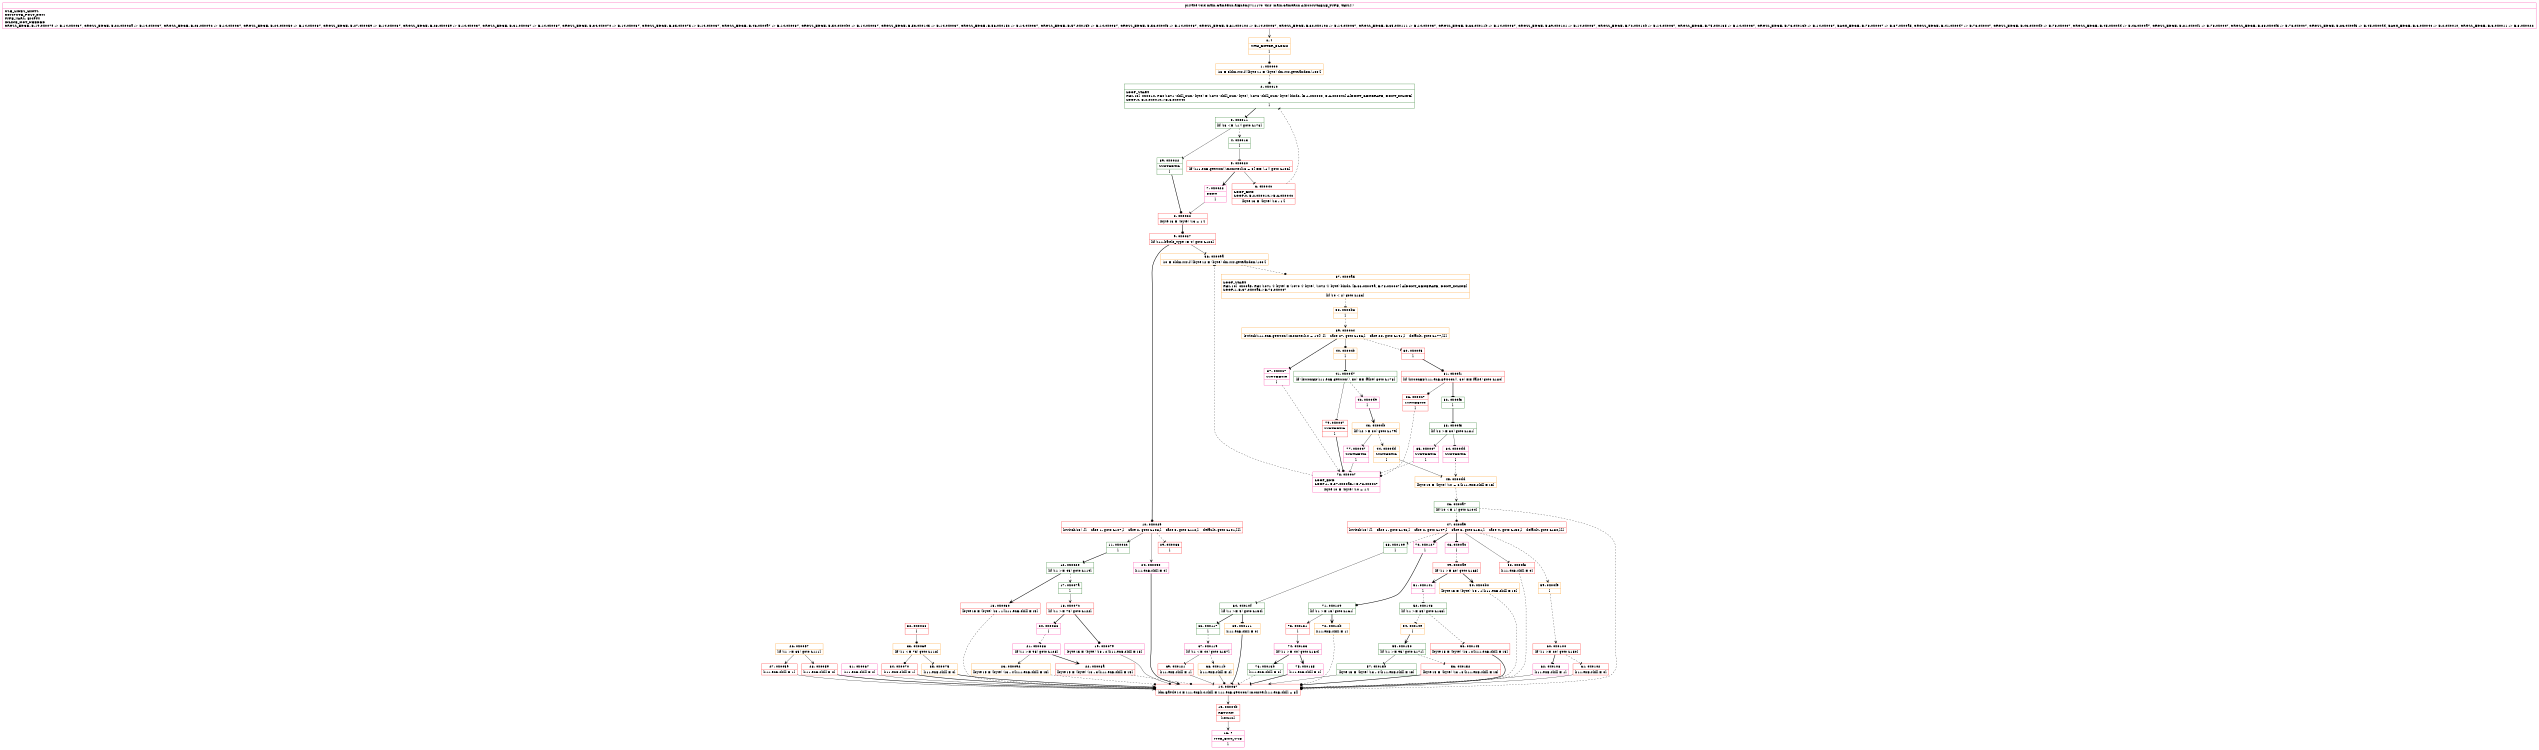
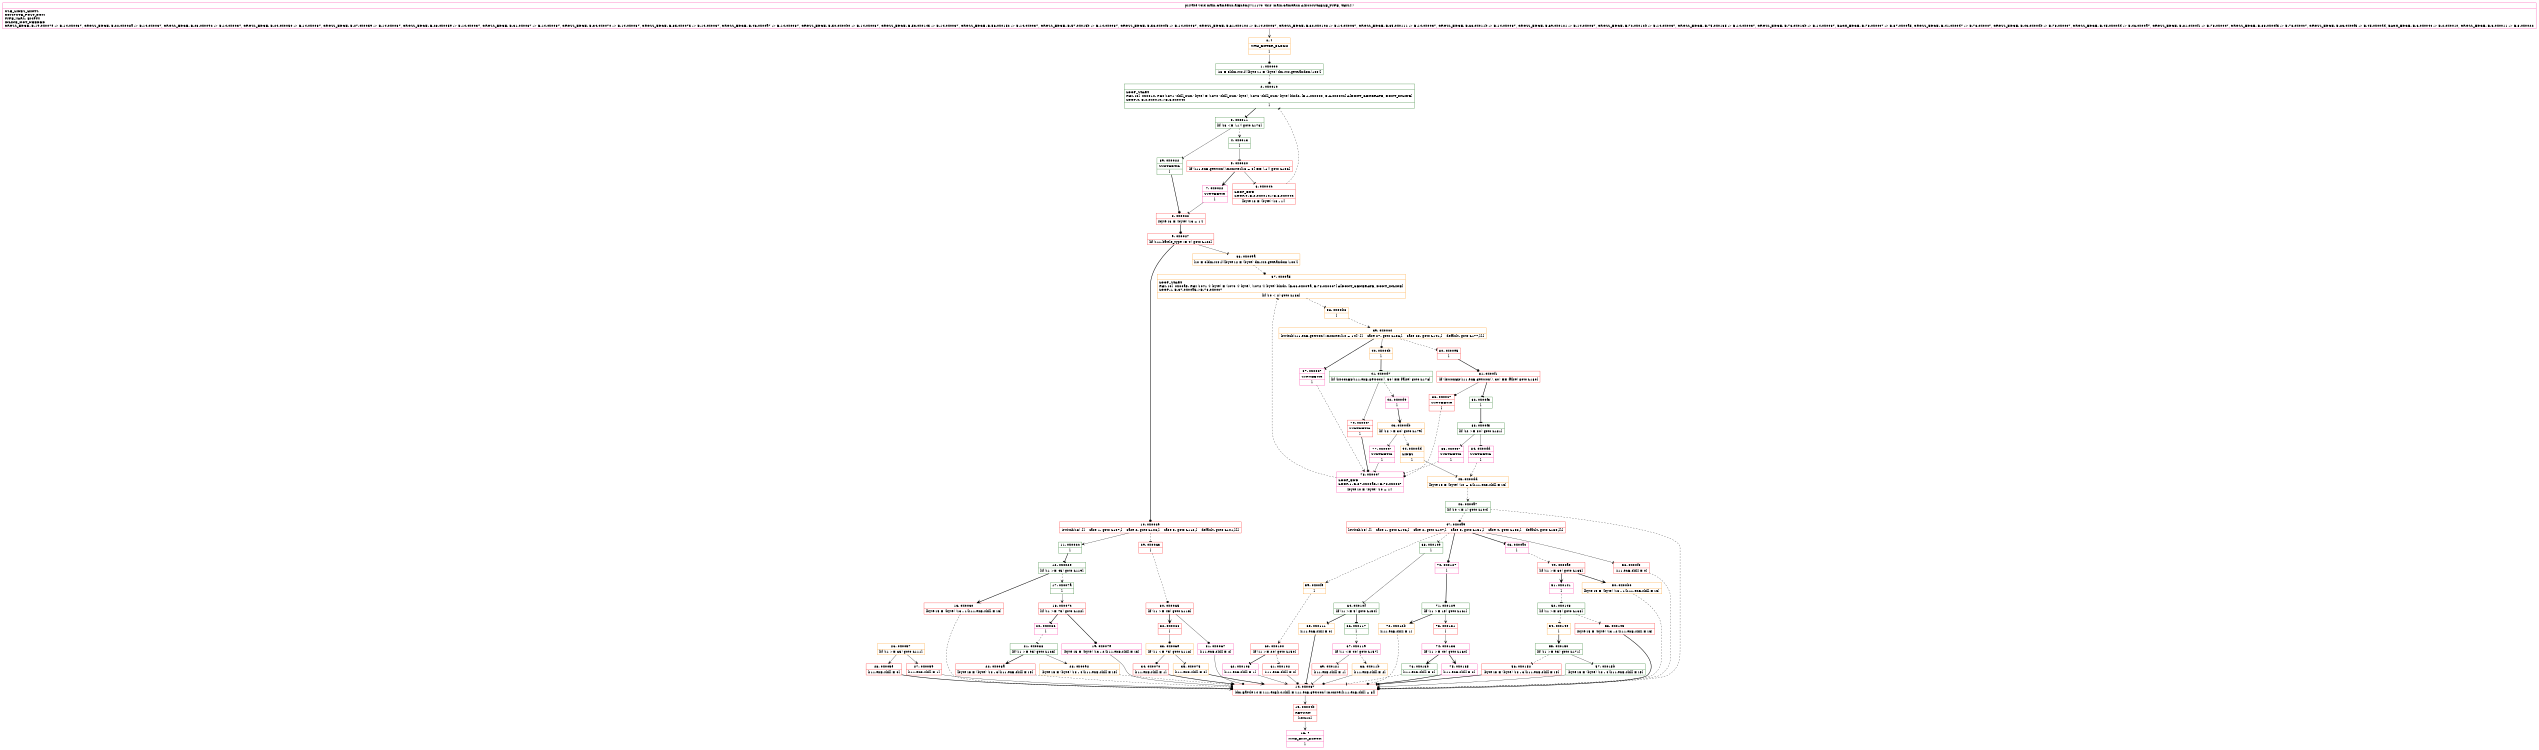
node "1: 0x0000": color darkorange -> darkgreen
node "7: 0x0022": text "DONT" -> "SYNTHETIC"
edge "78: 0x00c7" -> "36: 0x009a": now "78: 0x00c7" -> "37: 0x00a5"
node "44: 0x00dd": text "SYNTHETIC" -> "LINES"
node "24: 0x0050": removed
node "30: 0x0065": added
node "21: 0x0088": color deeppink -> darkgreen
node "16: ?": text "MTH_EXIT_USE" -> "MTH_EXIT_BLOCK"
